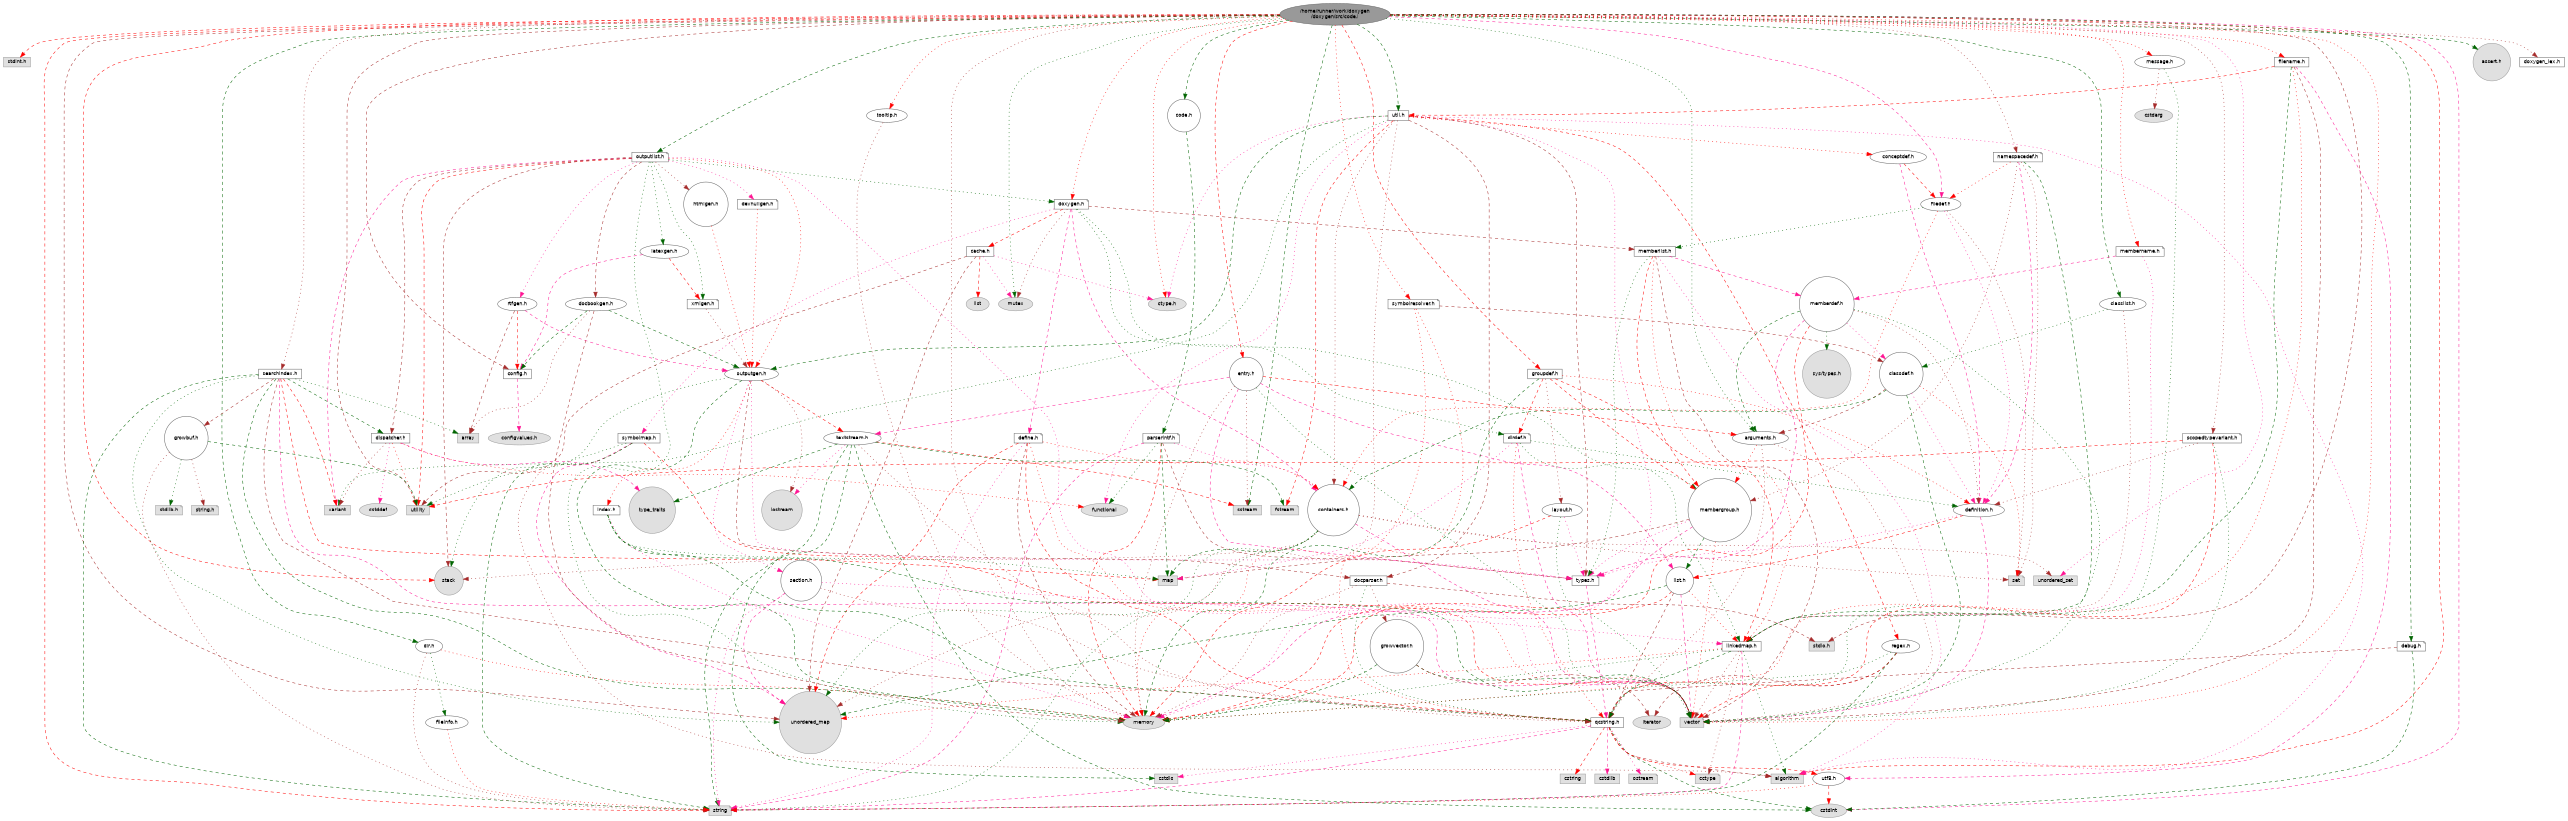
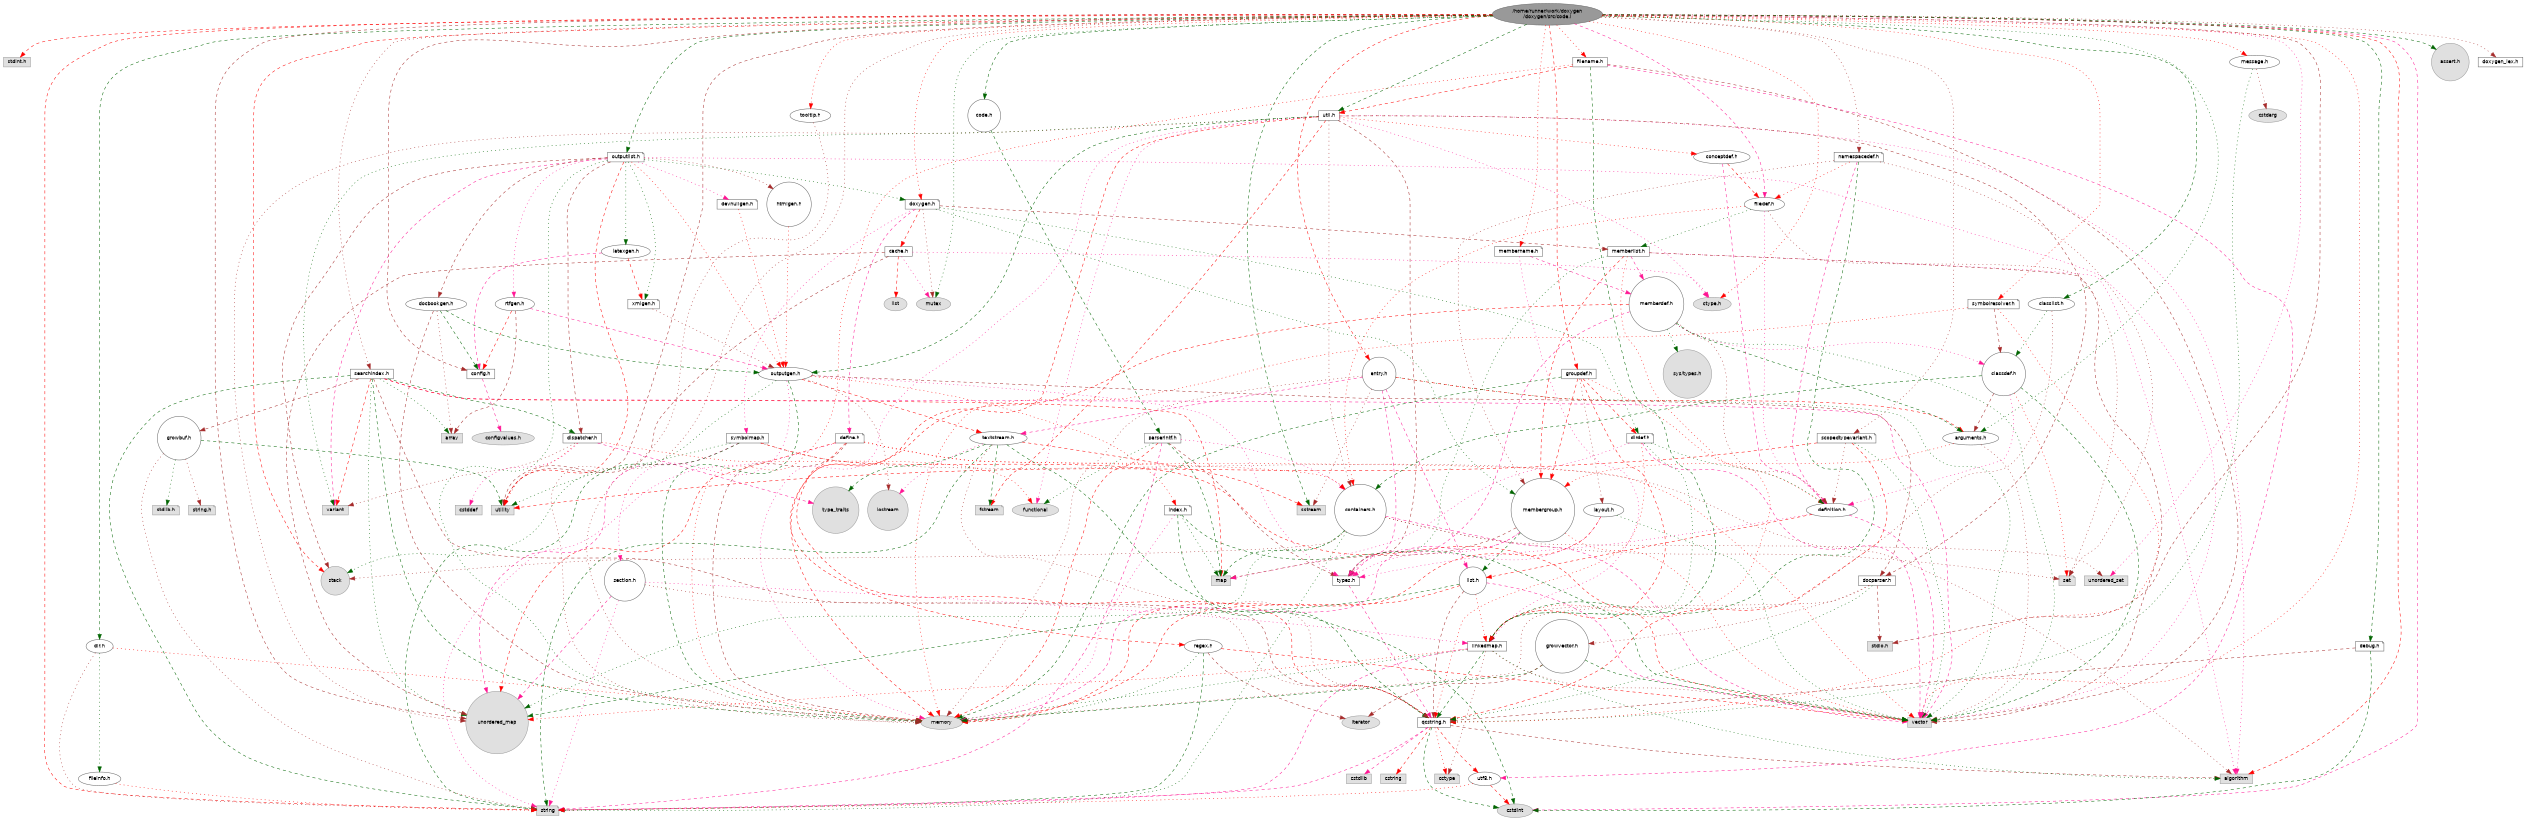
edge "doxygen.h" -> "containers.h": removed
node "cstddef": shape ellipse -> box
edge "arguments.h" -> "qcstring.h": removed
node "cstdio": removed
node "ostream": removed
